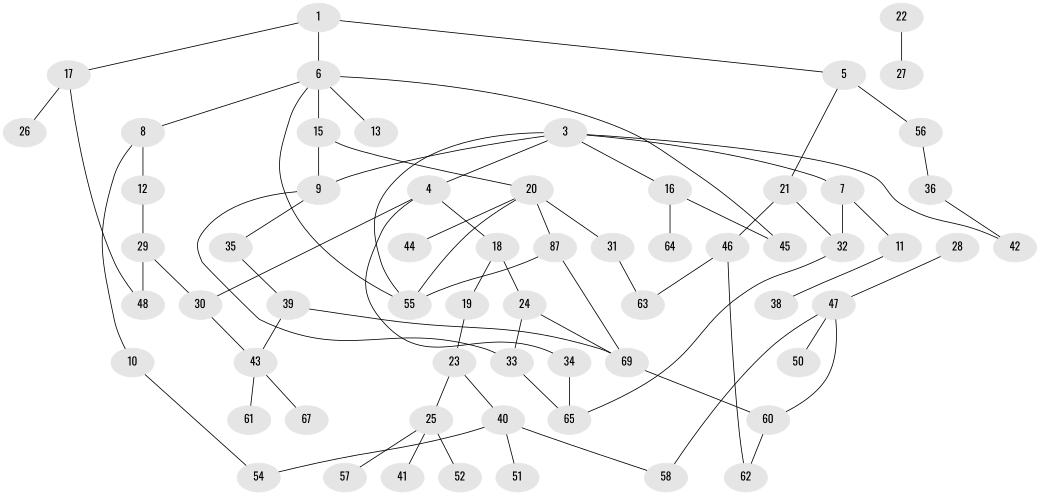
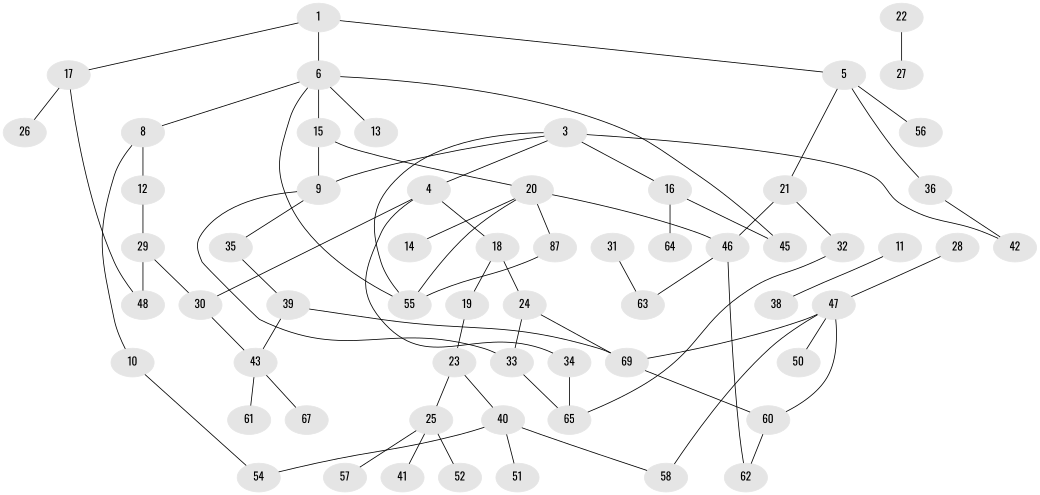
edge "56" -- "36": now "5" -- "36"
node "7": removed
edge "20" -- "31": now "20" -- "46"
node "44": label "44" -> "14"
edge "87" -- "69": now "47" -- "69"
